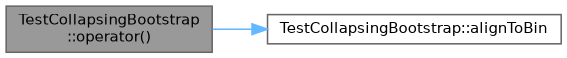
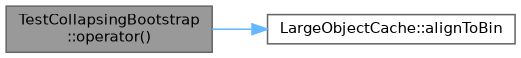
node "TestCollapsingBootstrap::alignToBin": label "TestCollapsingBootstrap::alignToBin" -> "LargeObjectCache::alignToBin"
